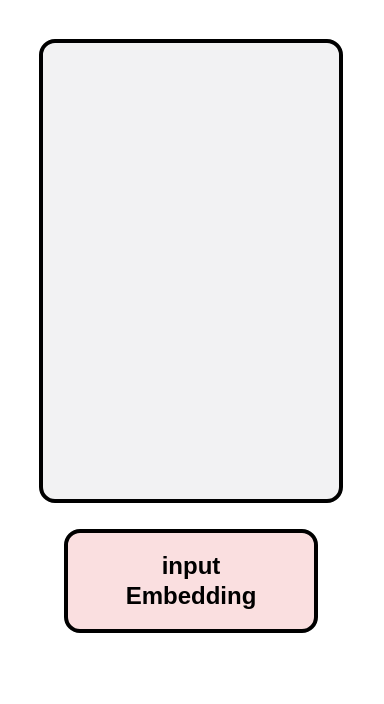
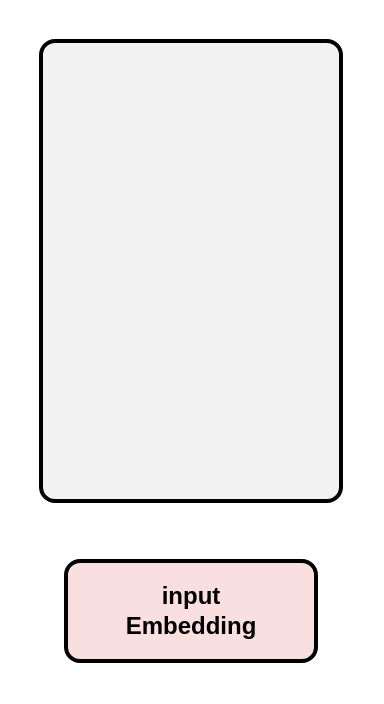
node "input Embedding": moved (191, 581) -> (191, 611)
